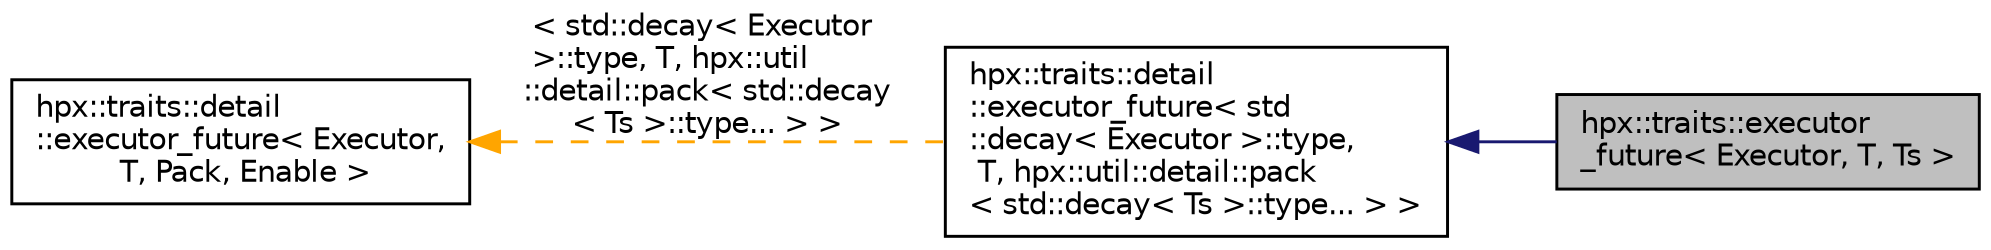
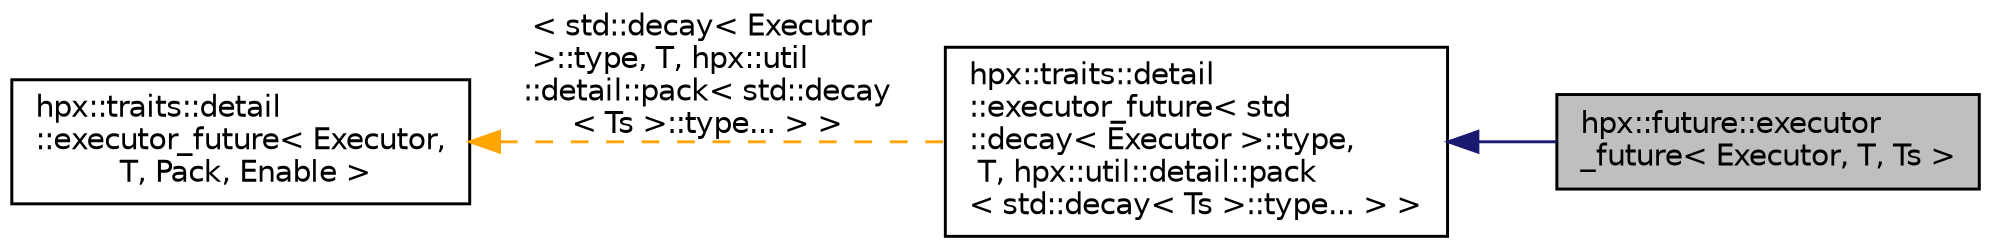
node "hpx::traits::executor _future< Executor, T, Ts >": label "hpx::traits::executor _future< Executor, T, Ts >" -> "hpx::future::executor _future< Executor, T, Ts >"
